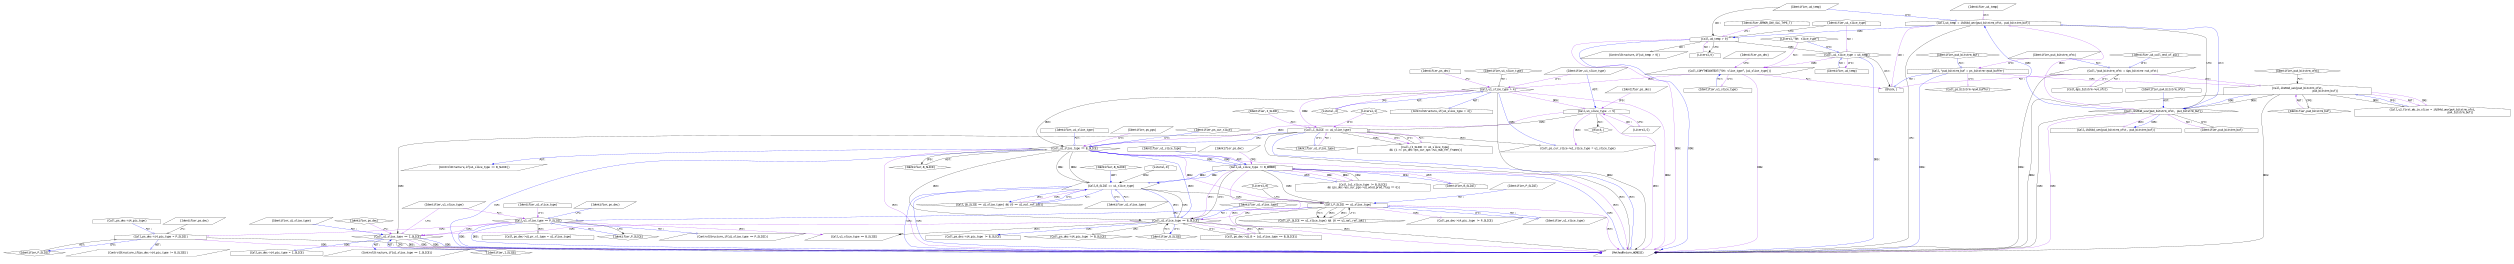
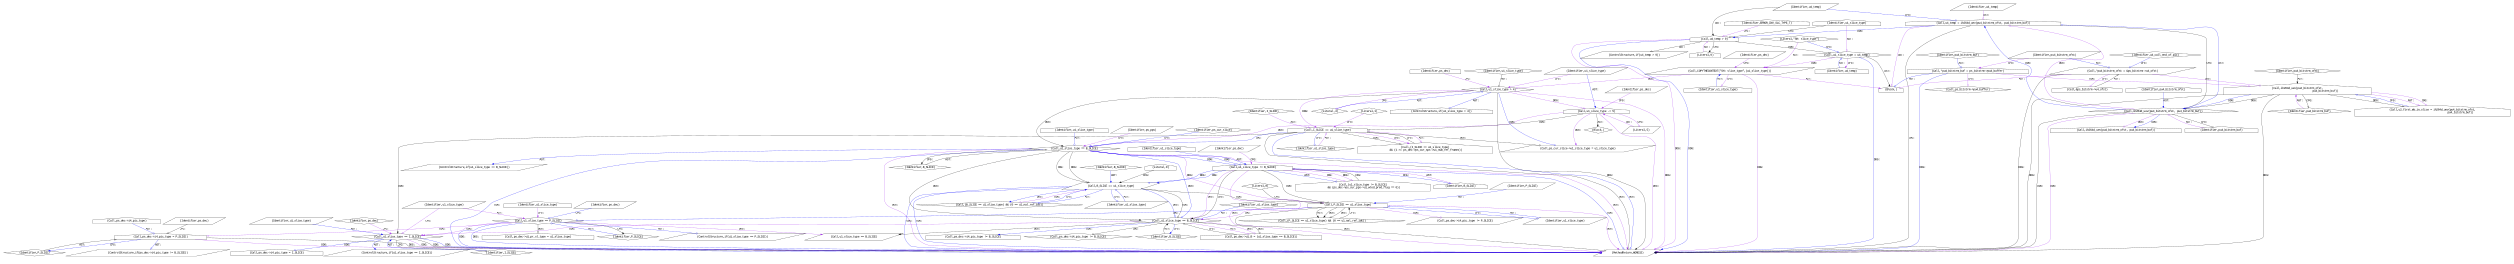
node "(Call,u1_slice_type != B_ERROR)": label "(Call,u1_slice_type != B_ERROR)" -> "(Call,u1_slice_type != B_SLICE)"
